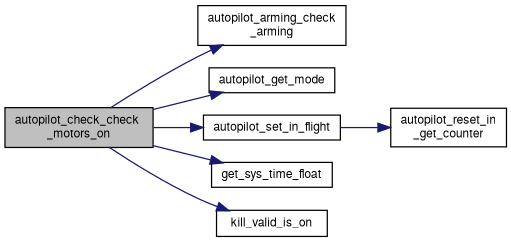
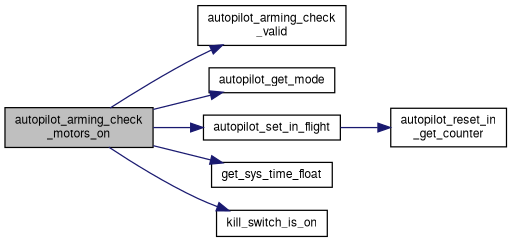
node "autopilot_arming_check _arming": label "autopilot_arming_check _arming" -> "autopilot_arming_check _valid"
node "autopilot_check_check _motors_on": label "autopilot_check_check _motors_on" -> "autopilot_arming_check _motors_on"
node "kill_valid_is_on": label "kill_valid_is_on" -> "kill_switch_is_on"
